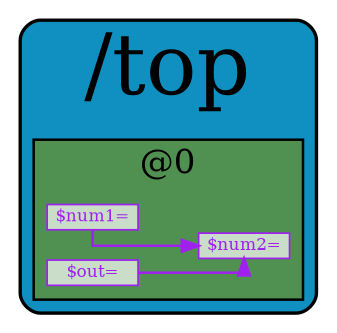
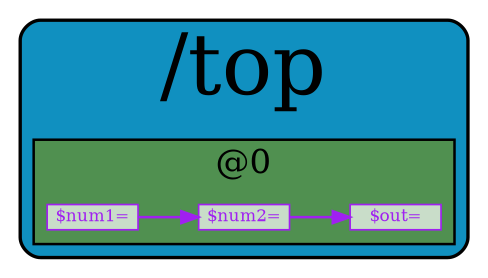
edge "$out=" -> "$num2=": reversed
